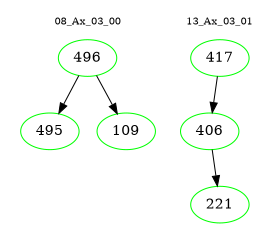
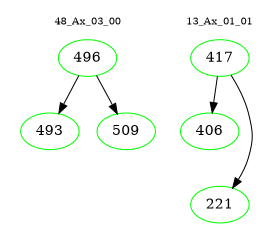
cluster "08_Ax_03_00": label "08_Ax_03_00" -> "48_Ax_03_00"
cluster "13_Ax_03_01": label "13_Ax_03_01" -> "13_Ax_01_01"
node "495": label "495" -> "493"
node "109": label "109" -> "509"
edge "406" -> "221": now "417" -> "221"
